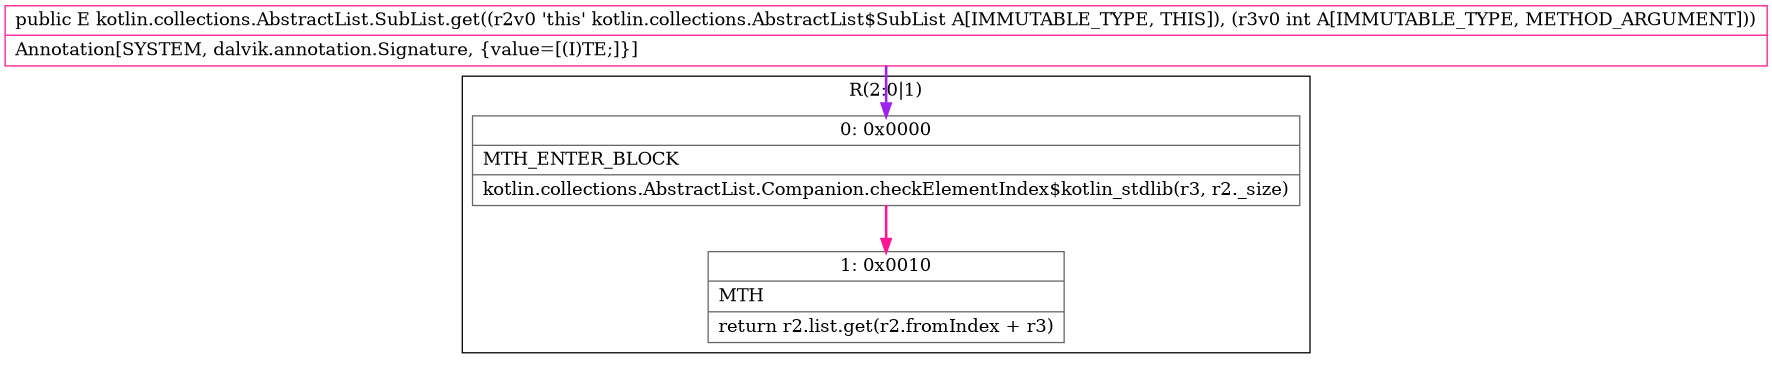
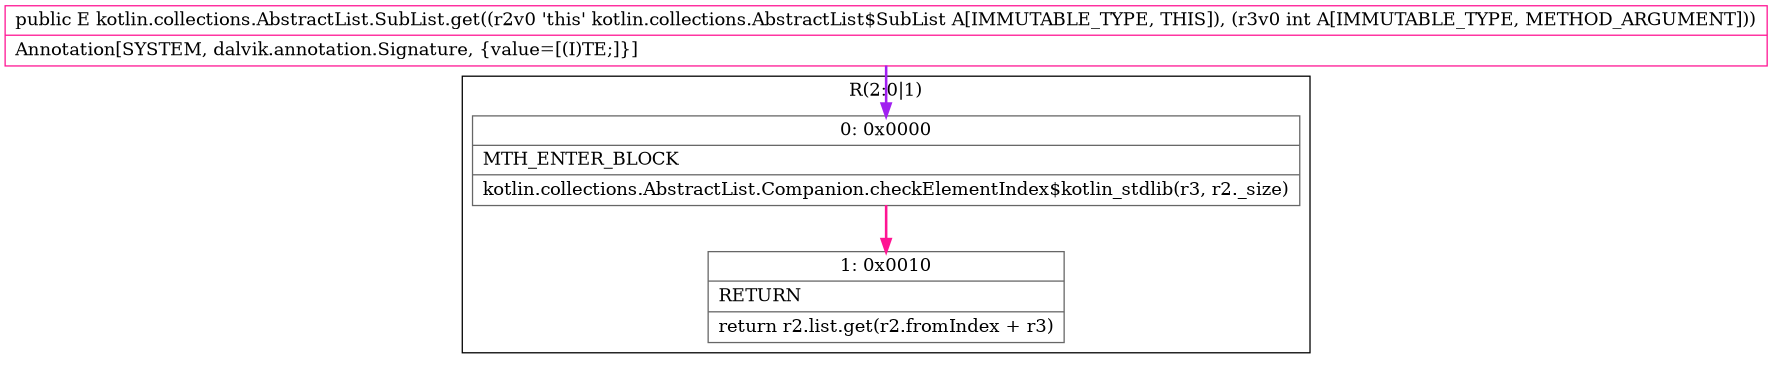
node "1: 0x0010": text "MTH" -> "RETURN"
